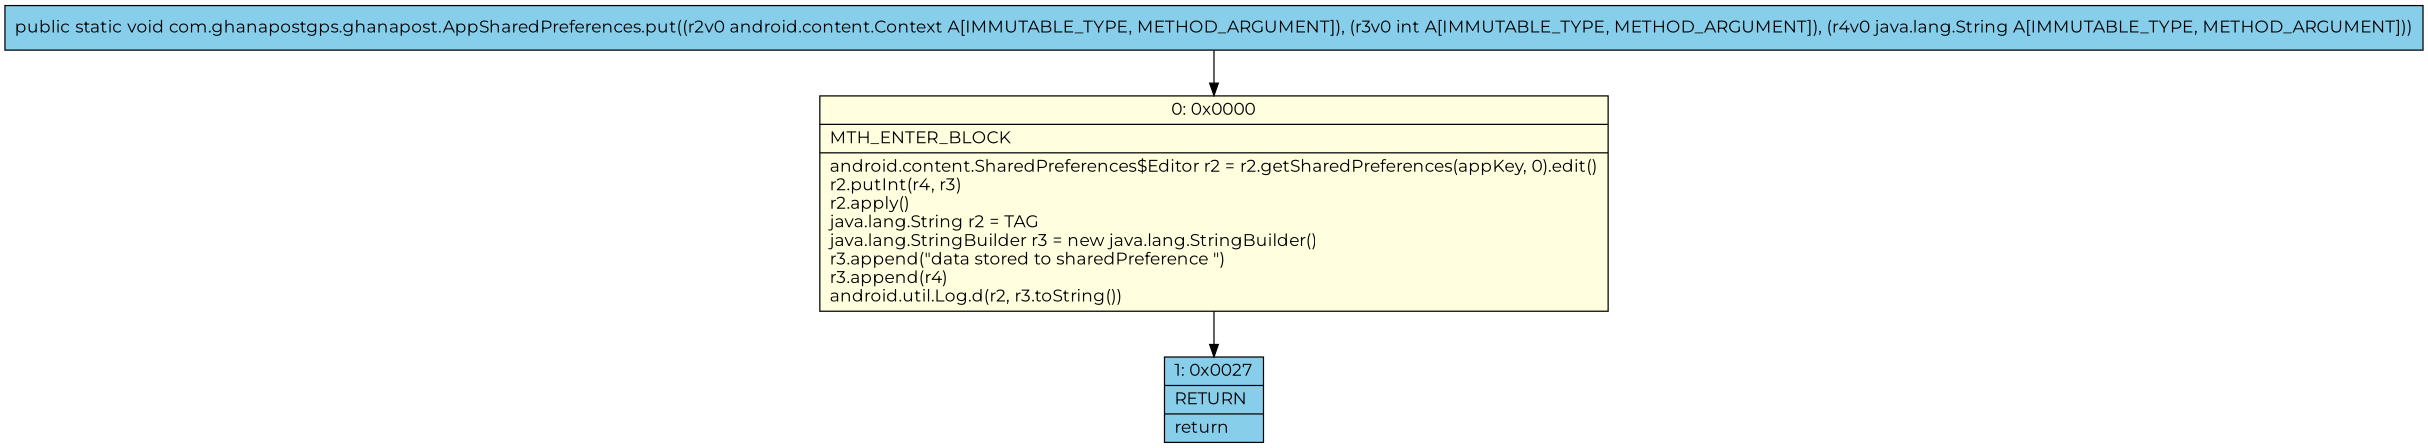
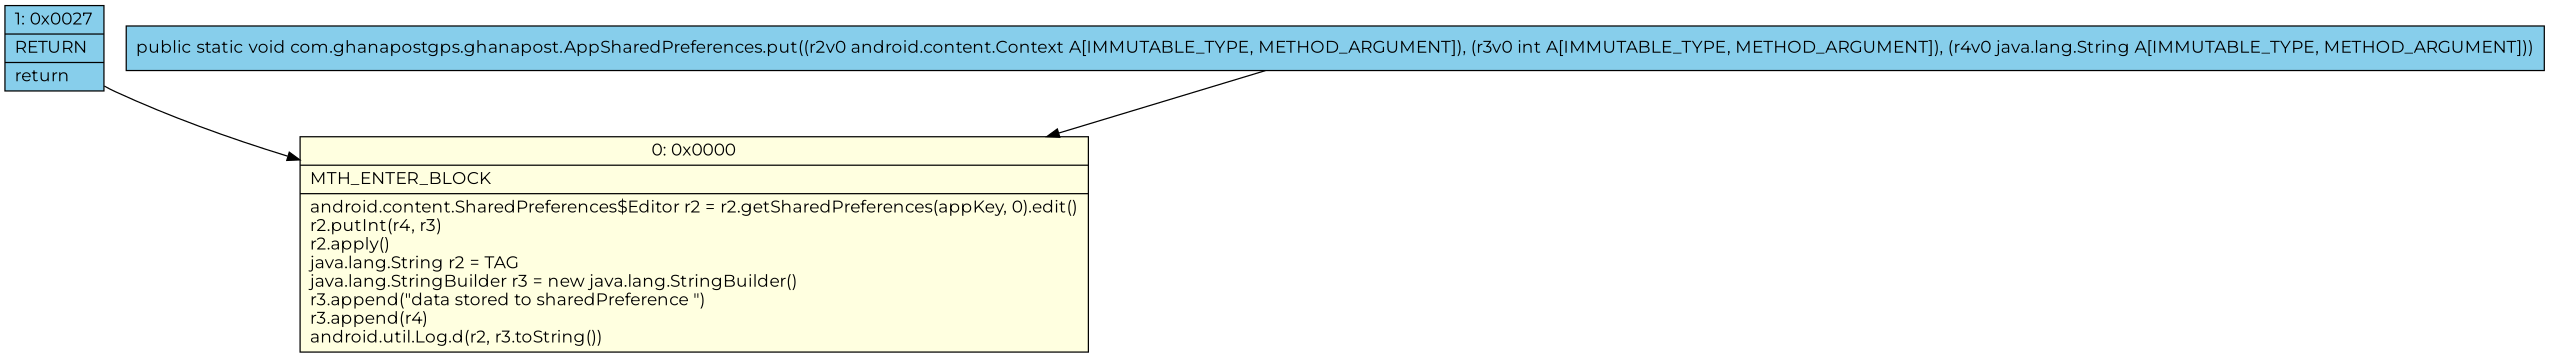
edge "0: 0x0000" -> "1: 0x0027": reversed
